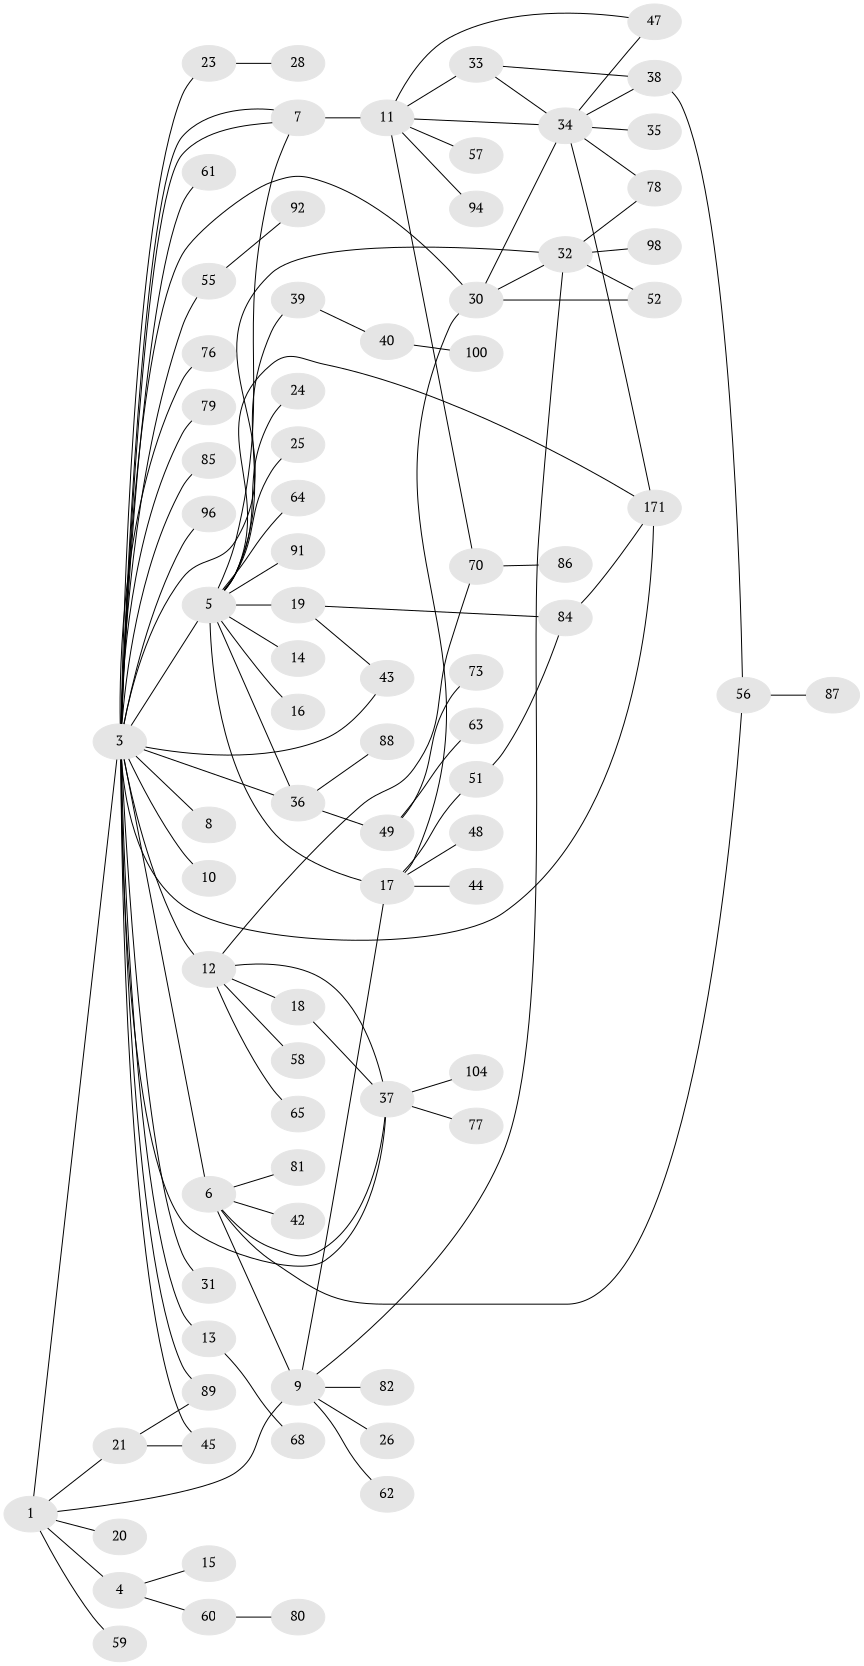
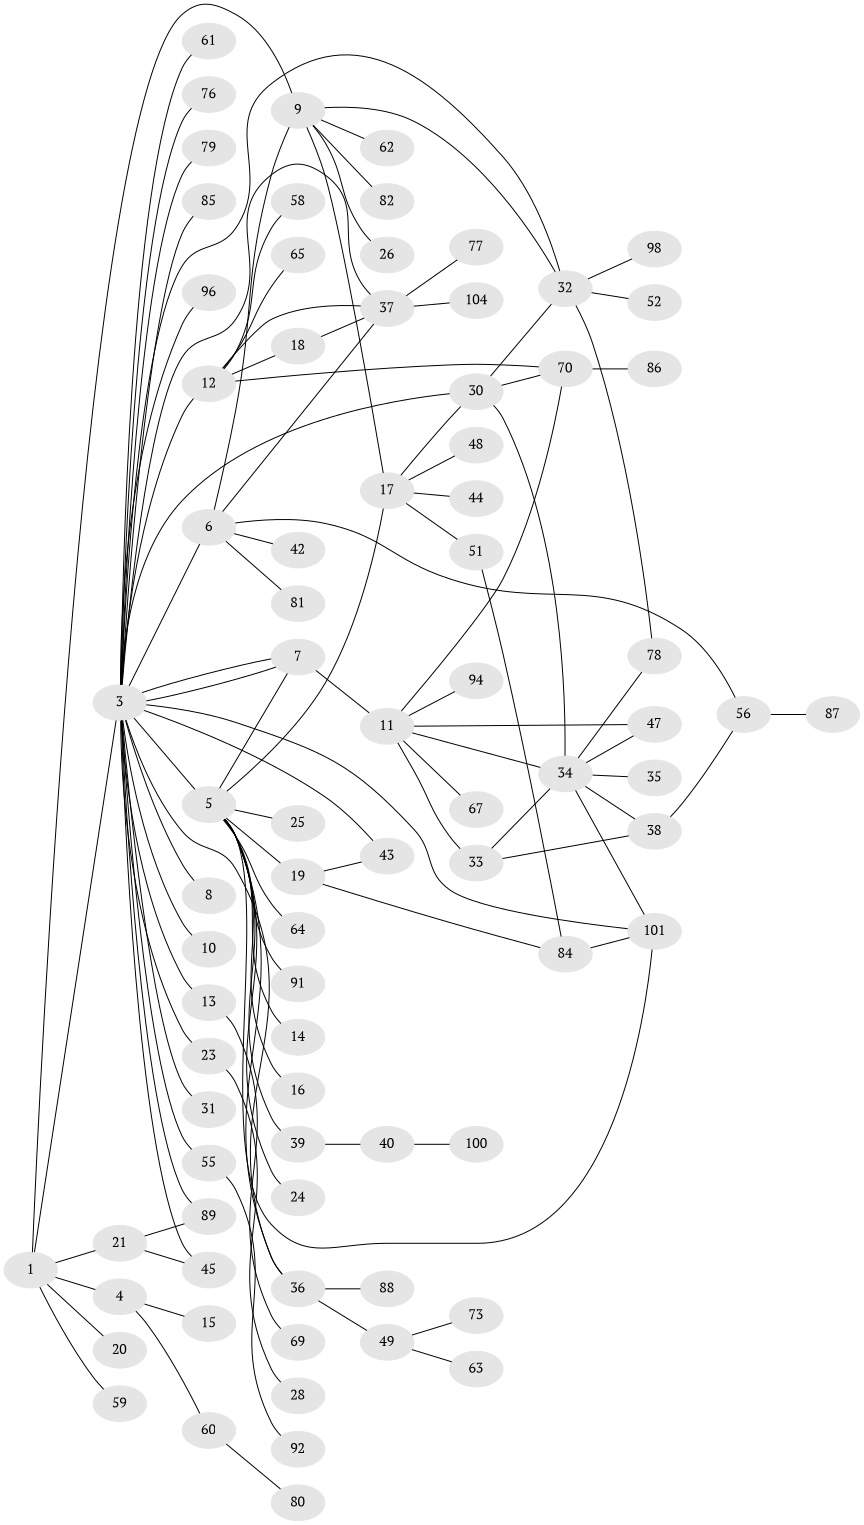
node "57": label "57" -> "67"
edge "30" -- "52": now "30" -- "70"
node "171": label "171" -> "101"
node "68": label "68" -> "69"
